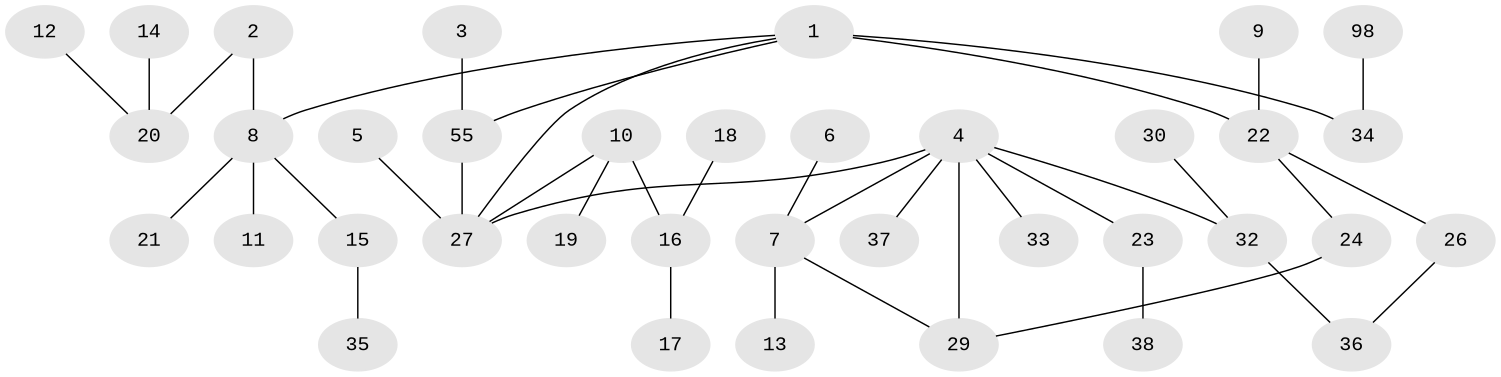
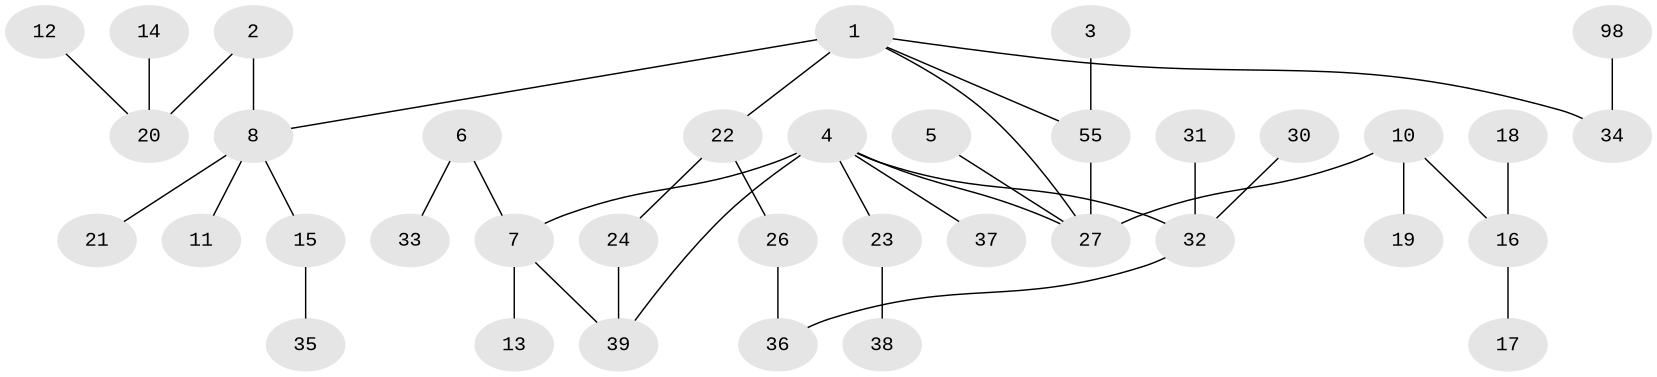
node "9": removed
node "31": added
edge "4" -- "33": now "6" -- "33"
node "29": label "29" -> "39"
